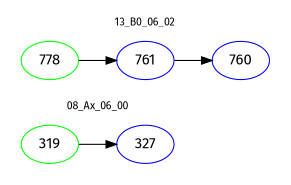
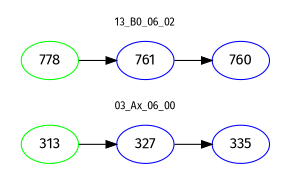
cluster "08_Ax_06_00": label "08_Ax_06_00" -> "03_Ax_06_00"
node "319": label "319" -> "313"
node "335": added
